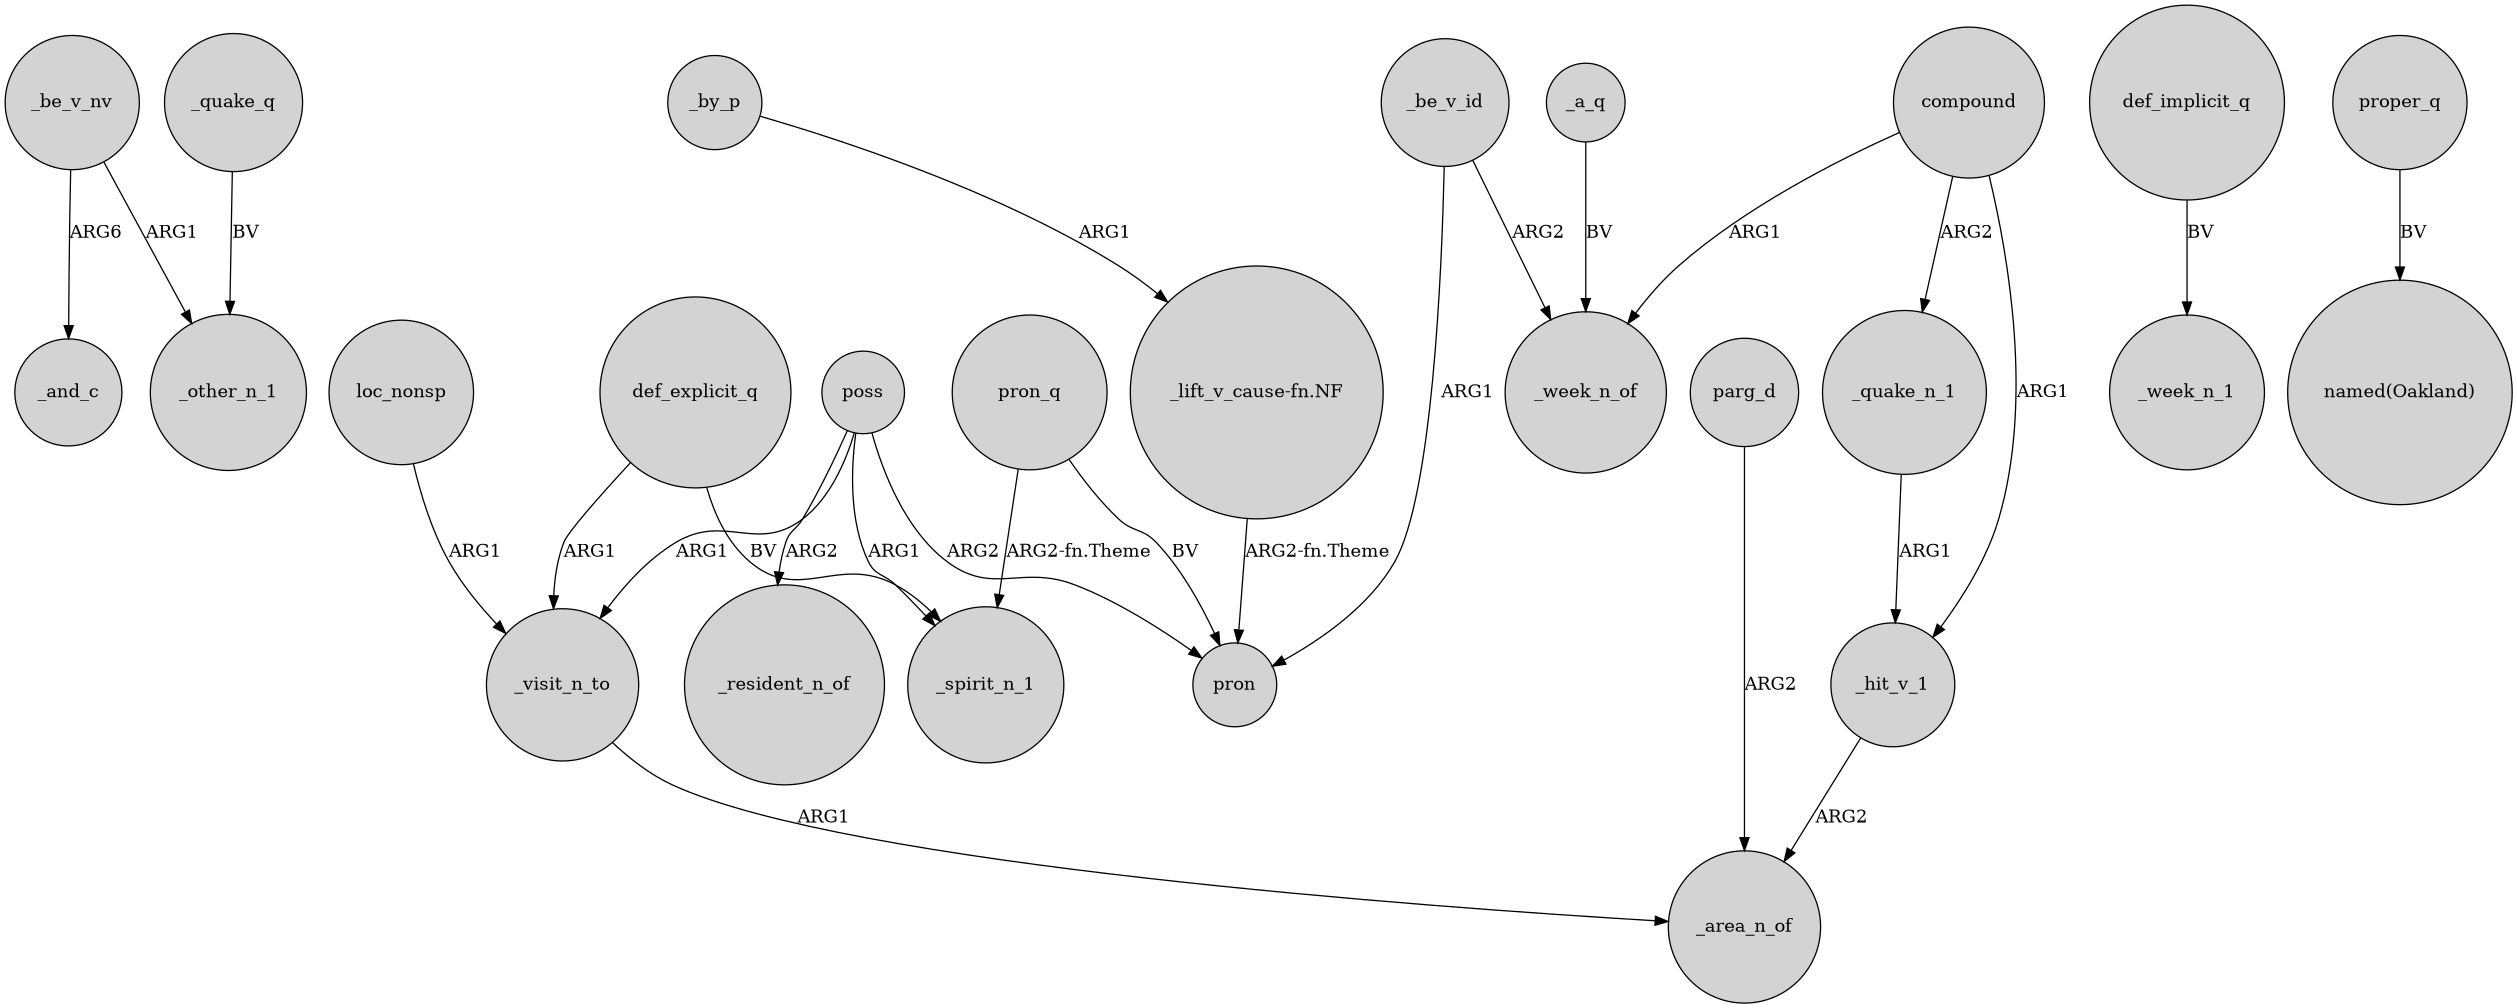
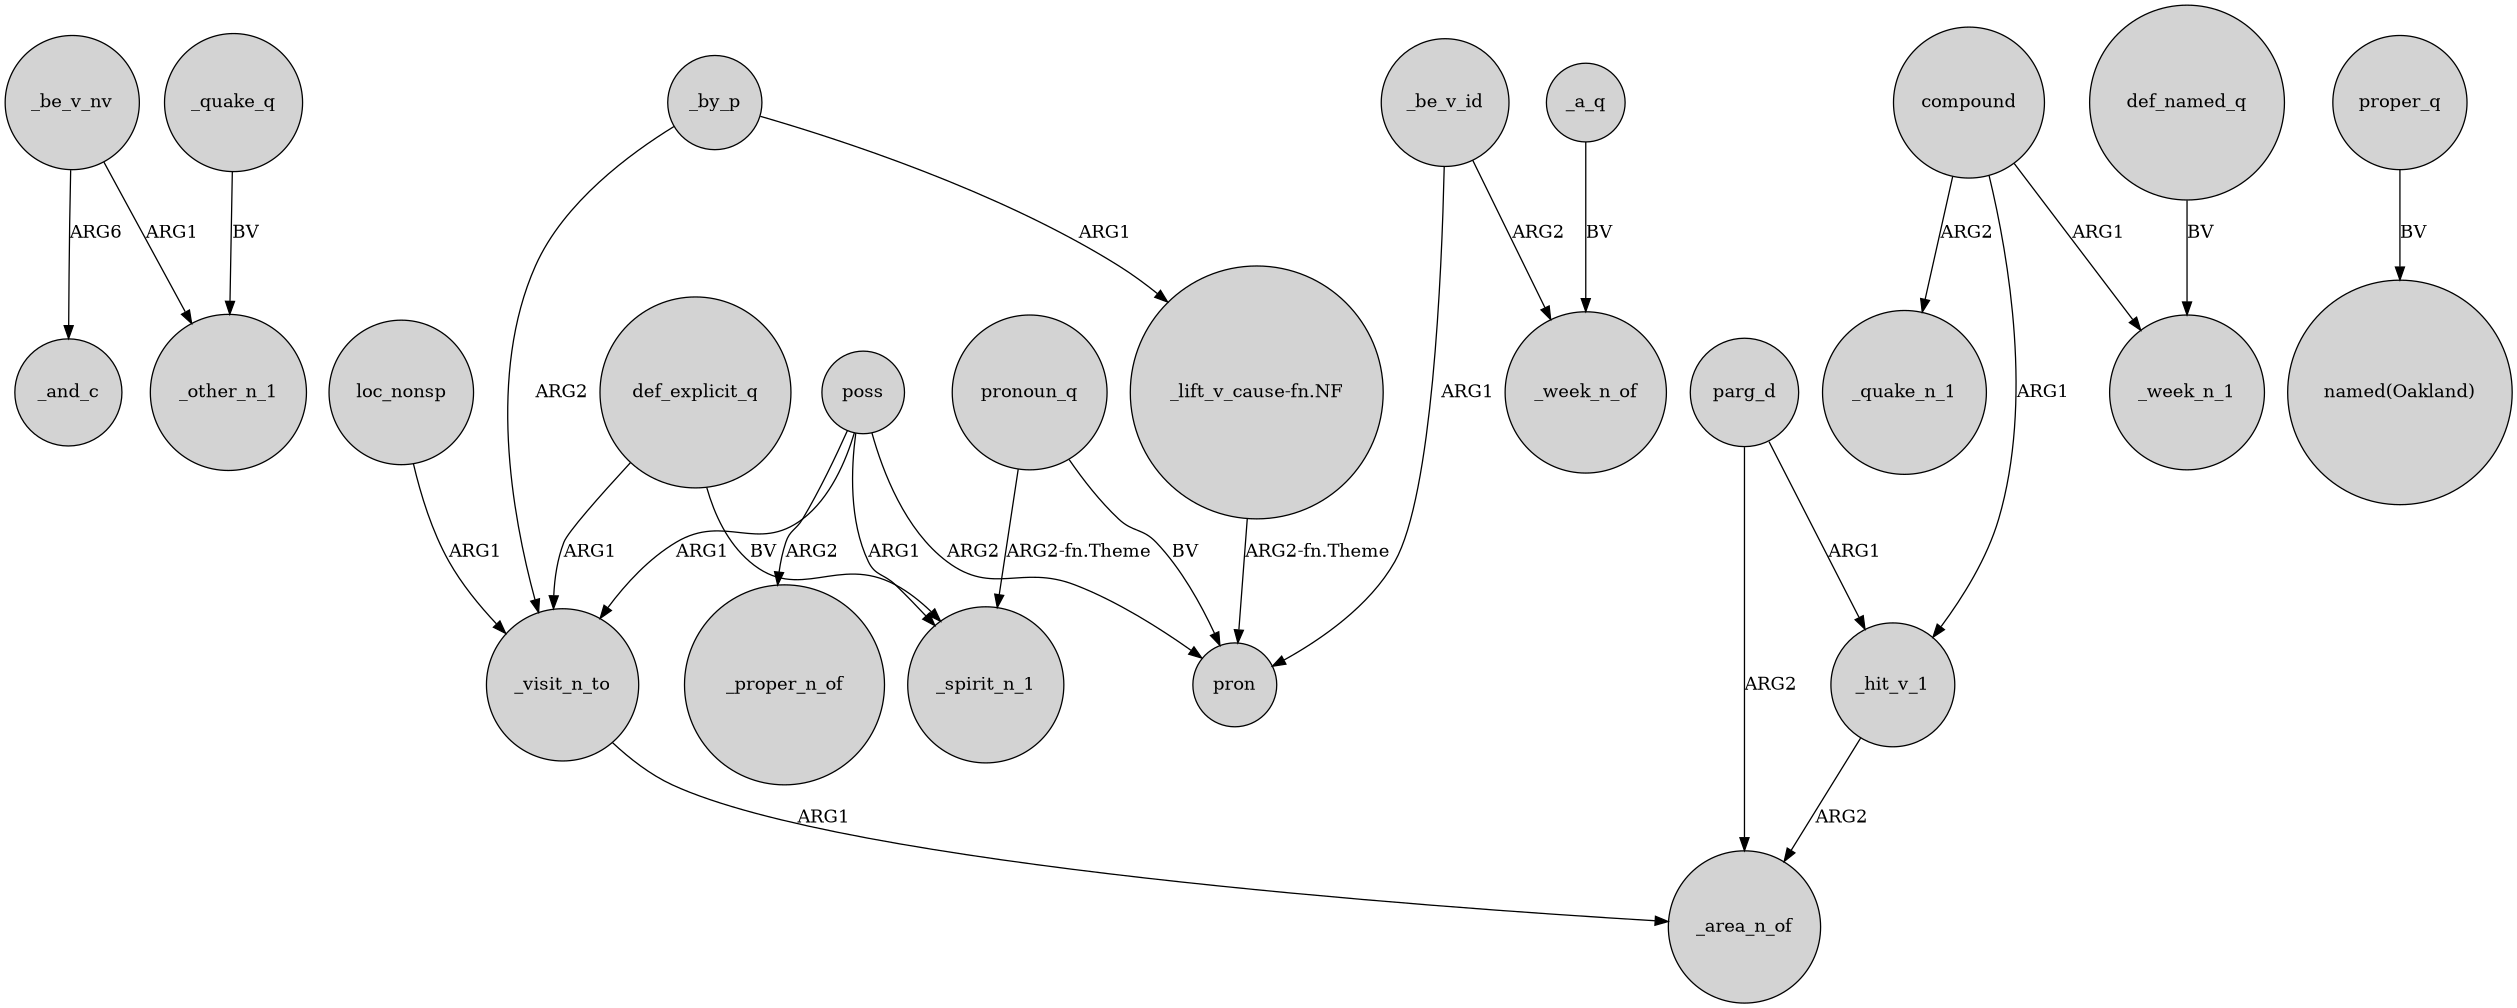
node "def_implicit_q": label "def_implicit_q" -> "def_named_q"
edge "compound" -> "_week_n_of": now "compound" -> "_week_n_1"
edge "_by_p" -> "_visit_n_to": added, label "ARG2"
node "pron_q": label "pron_q" -> "pronoun_q"
edge "_quake_n_1" -> "_hit_v_1": now "parg_d" -> "_hit_v_1"
node "_resident_n_of": label "_resident_n_of" -> "_proper_n_of"
